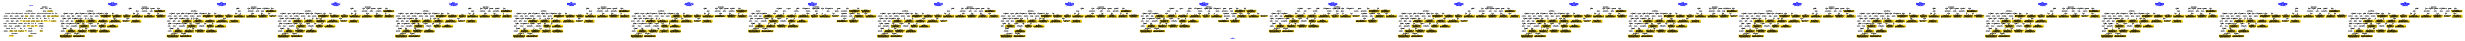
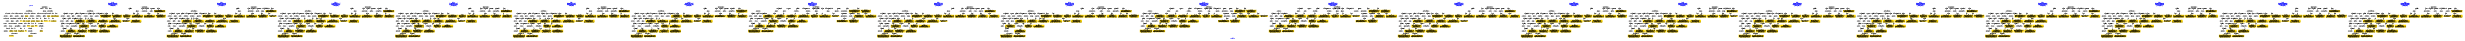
node "Collector Information": fillcolor gold -> lightgray
